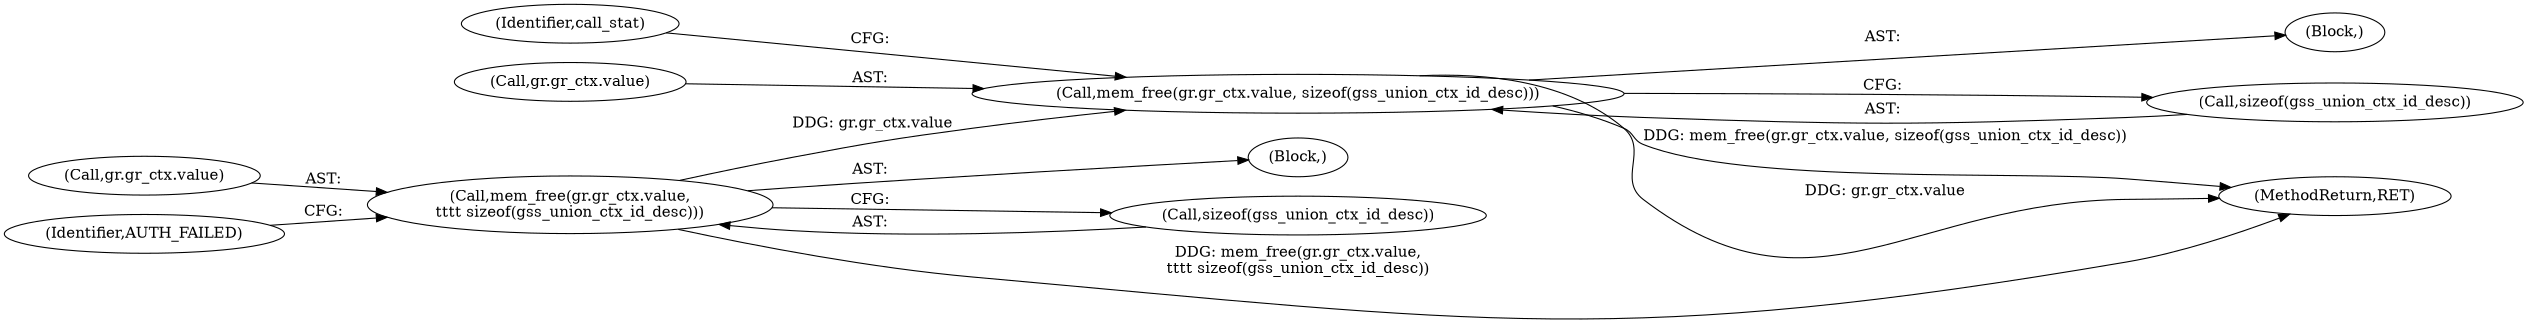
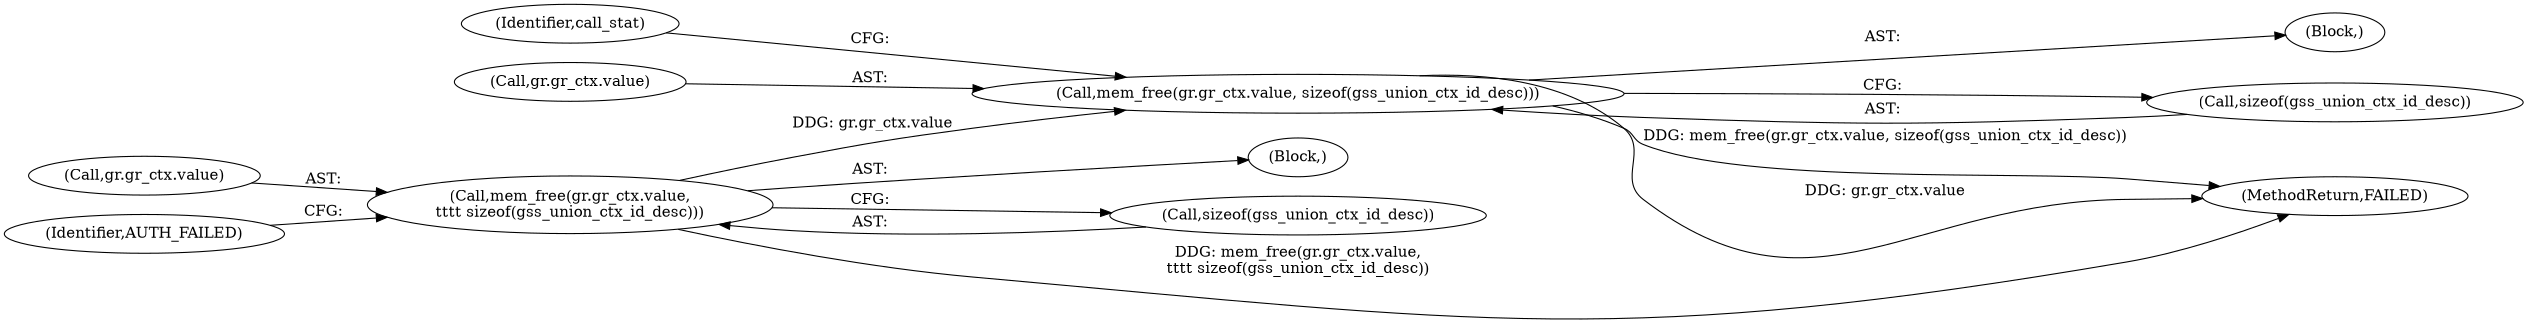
node "(MethodReturn,RET)": label "(MethodReturn,RET)" -> "(MethodReturn,FAILED)"
